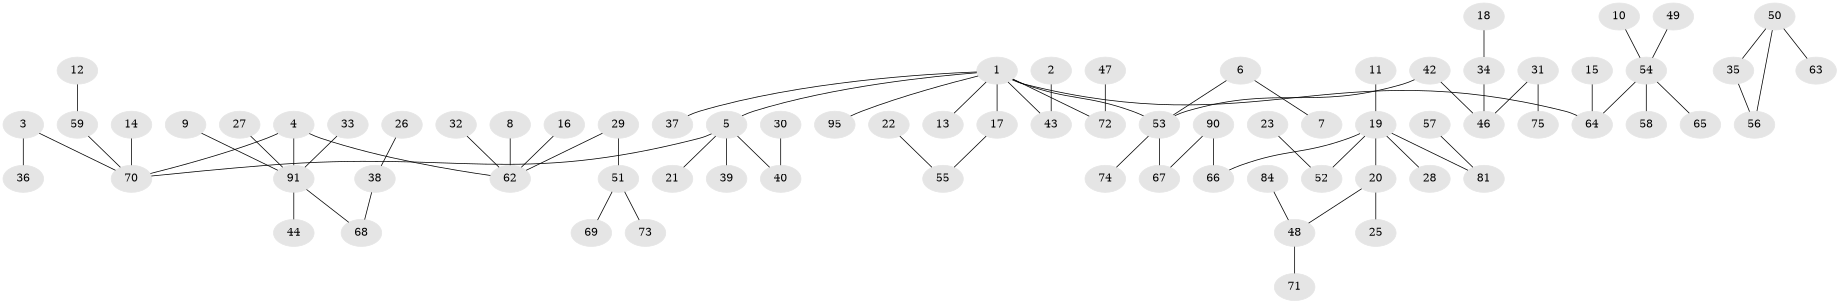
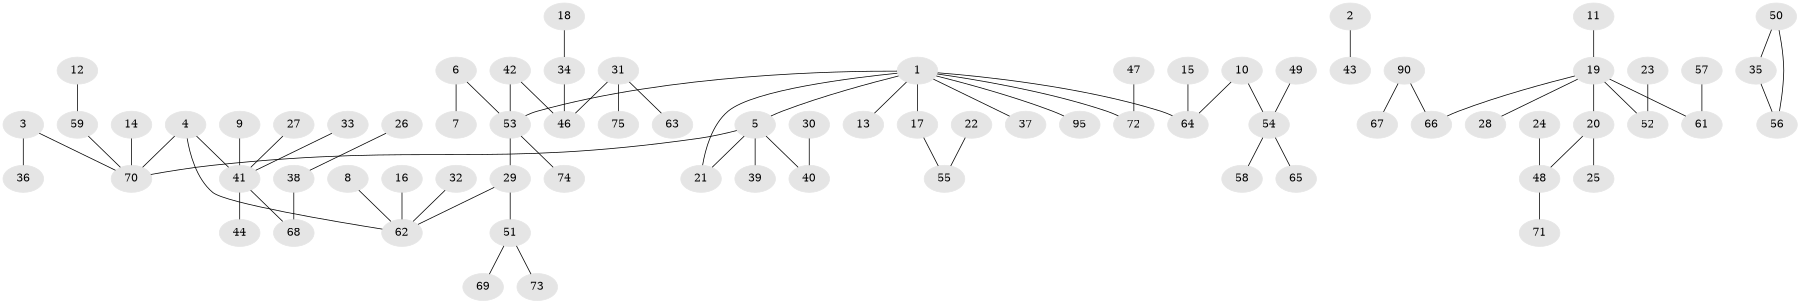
edge "50" -- "63": now "31" -- "63"
edge "1" -- "43": now "1" -- "21"
edge "54" -- "64": now "10" -- "64"
edge "53" -- "67": now "53" -- "29"
node "91": label "91" -> "41"
node "84": label "84" -> "24"
node "81": label "81" -> "61"
